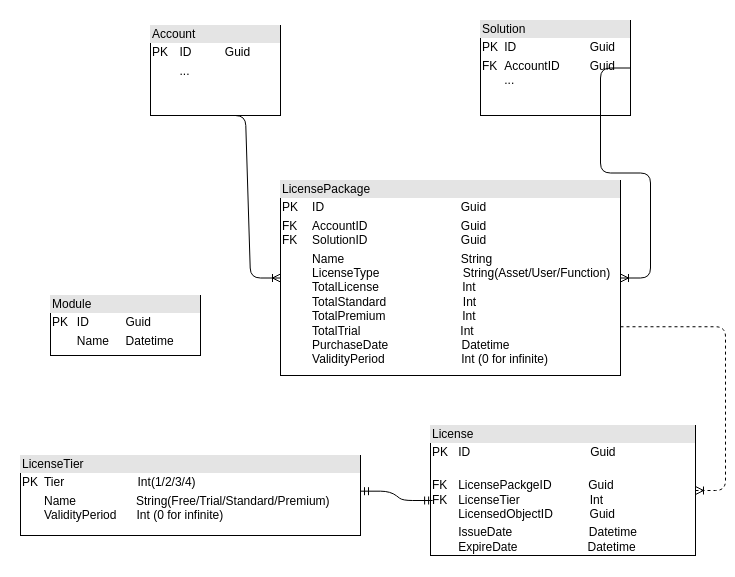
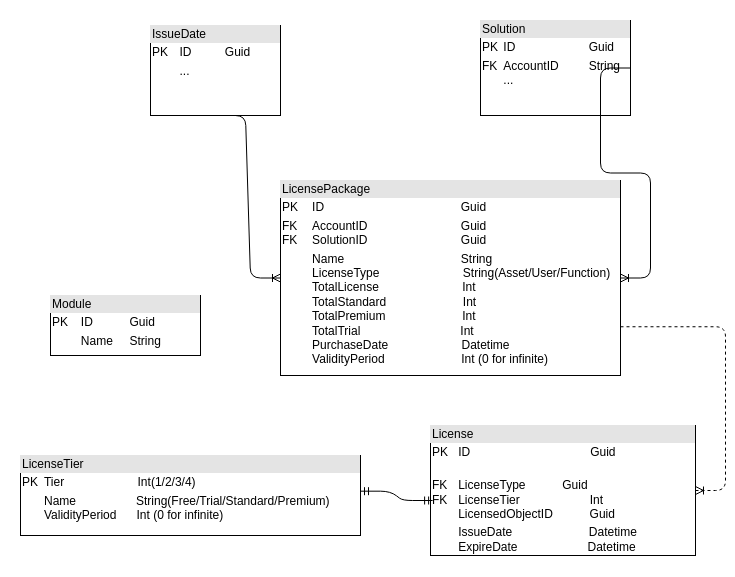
node "Account PK ID Guid ...": label "Account PK ID Guid ..." -> "IssueDate PK ID Guid ..."
node "Solution PK ID Guid FK AccountID Guid ...": label "Solution PK ID Guid FK AccountID Guid ..." -> "Solution PK ID Guid FK AccountID String ..."
node "Module PK ID Guid Name Datetime": label "Module PK ID Guid Name Datetime" -> "Module PK ID Guid Name String"
node "License PK ID Guid FK FK LicensePackgeID Guid LicenseTier Int LicensedObjectID Guid IssueDate Datetime ExpireDate Datetime": label "License PK ID Guid FK FK LicensePackgeID Guid LicenseTier Int LicensedObjectID Guid IssueDate Datetime ExpireDate Datetime" -> "License PK ID Guid FK FK LicenseType Guid LicenseTier Int LicensedObjectID Guid IssueDate Datetime ExpireDate Datetime"
